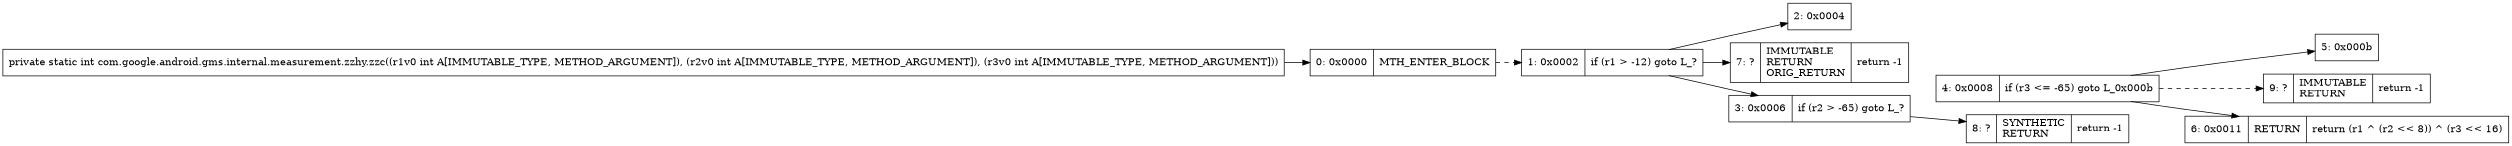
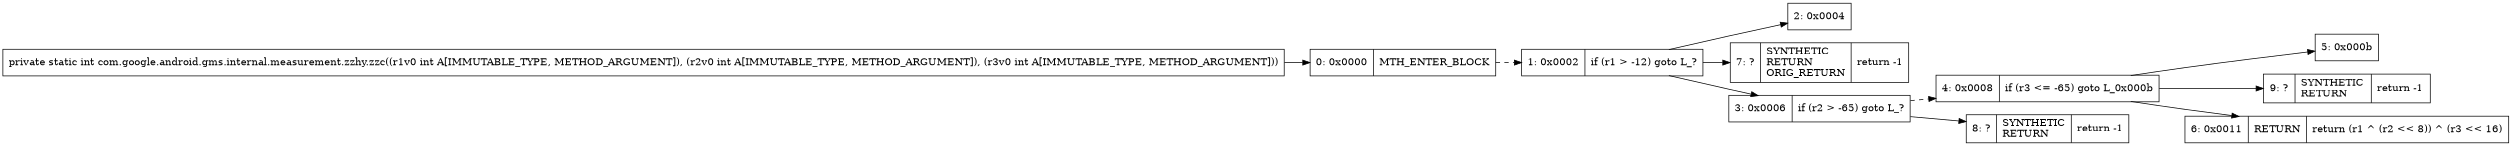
node "7: ?": text "IMMUTABLE" -> "SYNTHETIC"
node "9: ?": text "IMMUTABLE" -> "SYNTHETIC"
edge "4: 0x0008" -> "9: ?": style dashed -> solid
edge "3: 0x0006" -> "4: 0x0008": added
